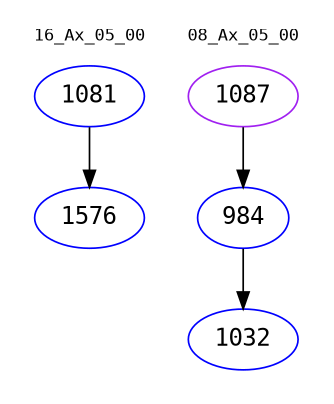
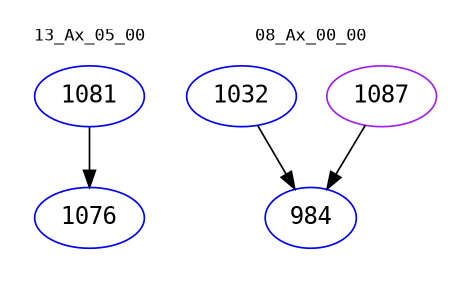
cluster "16_Ax_05_00": label "16_Ax_05_00" -> "13_Ax_05_00"
cluster "08_Ax_05_00": label "08_Ax_05_00" -> "08_Ax_00_00"
node "1576": label "1576" -> "1076"
edge "984" -> "1032": reversed
